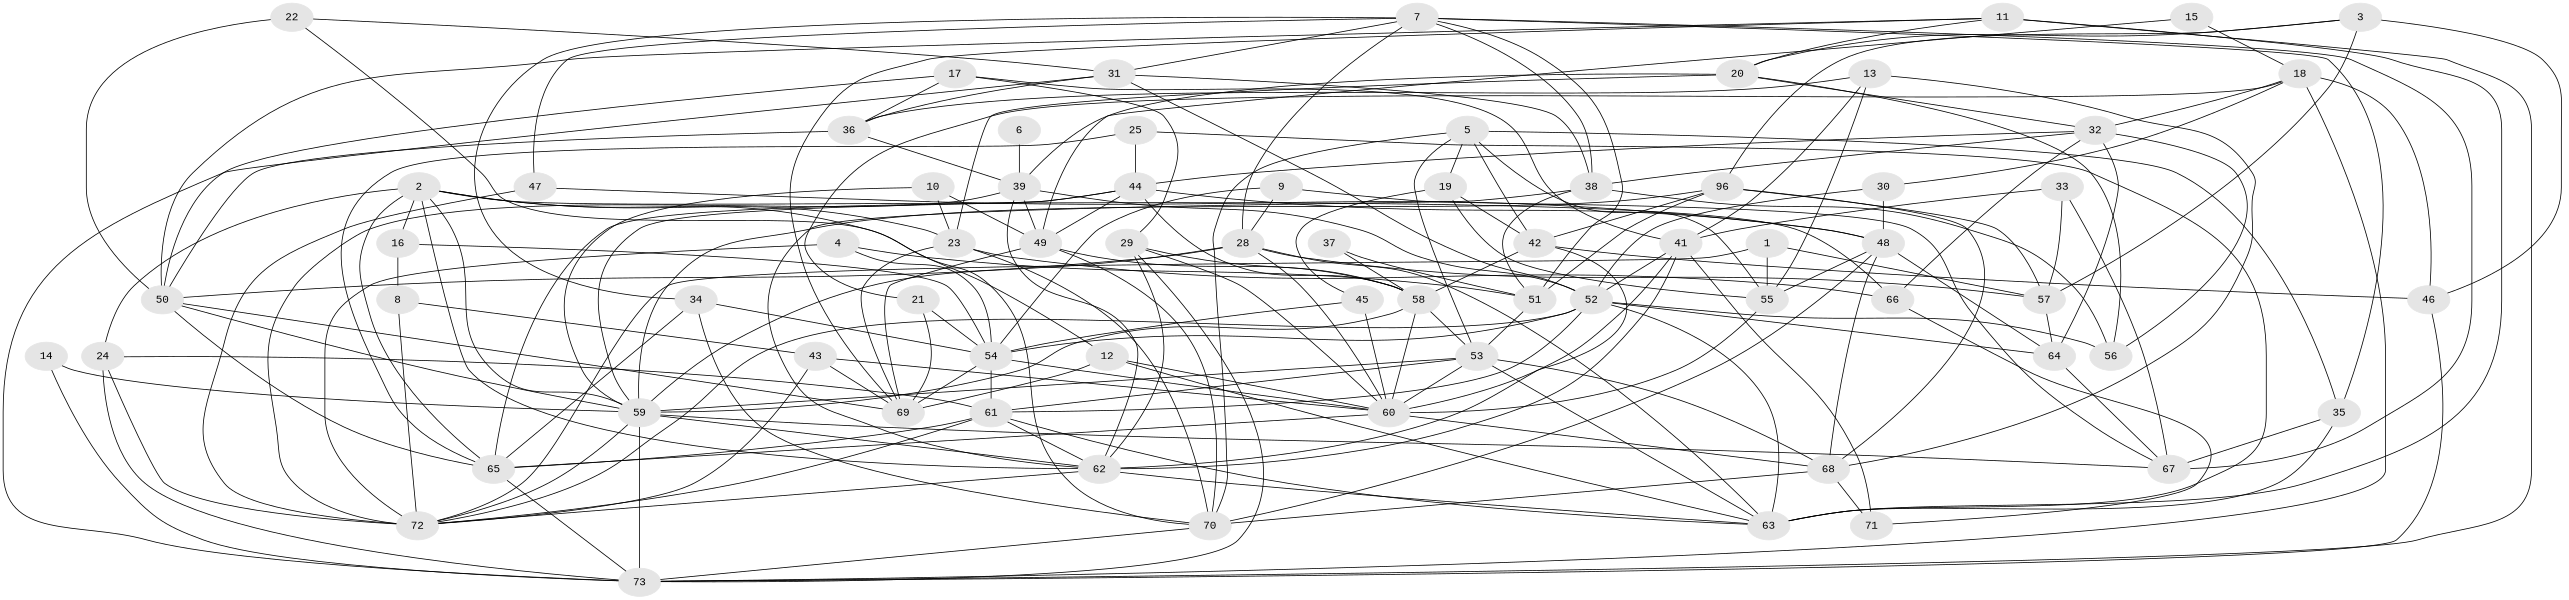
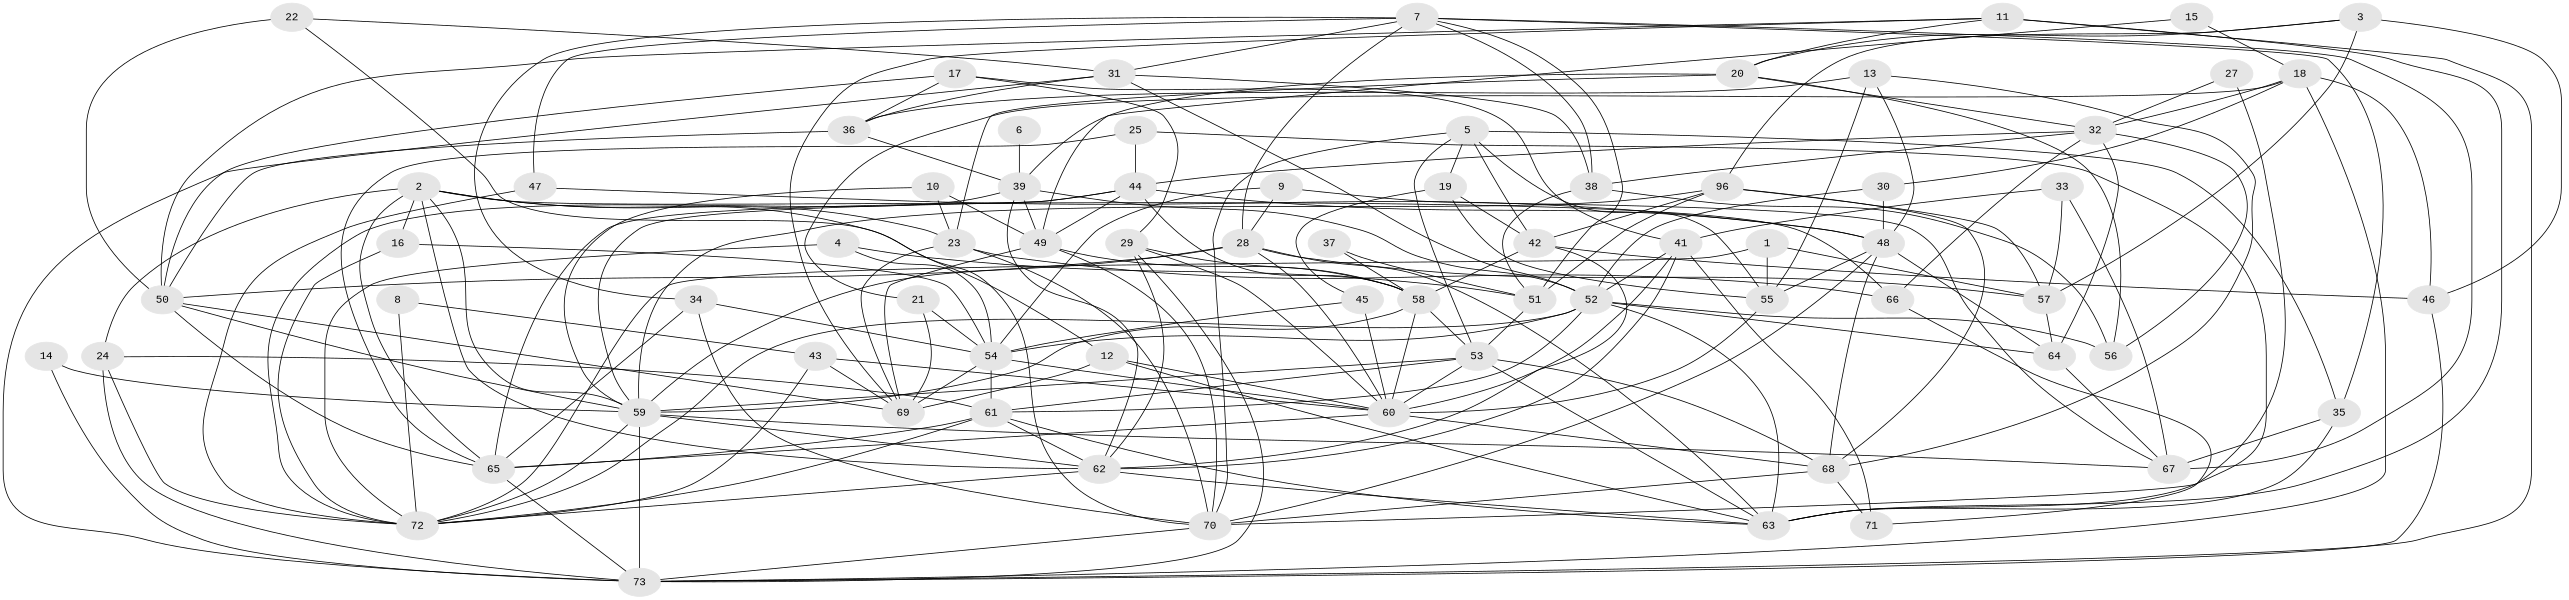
node "27": added
edge "13" -- "41": now "13" -- "48"
edge "16" -- "8": now "16" -- "72"
edge "38" -- "62": removed
